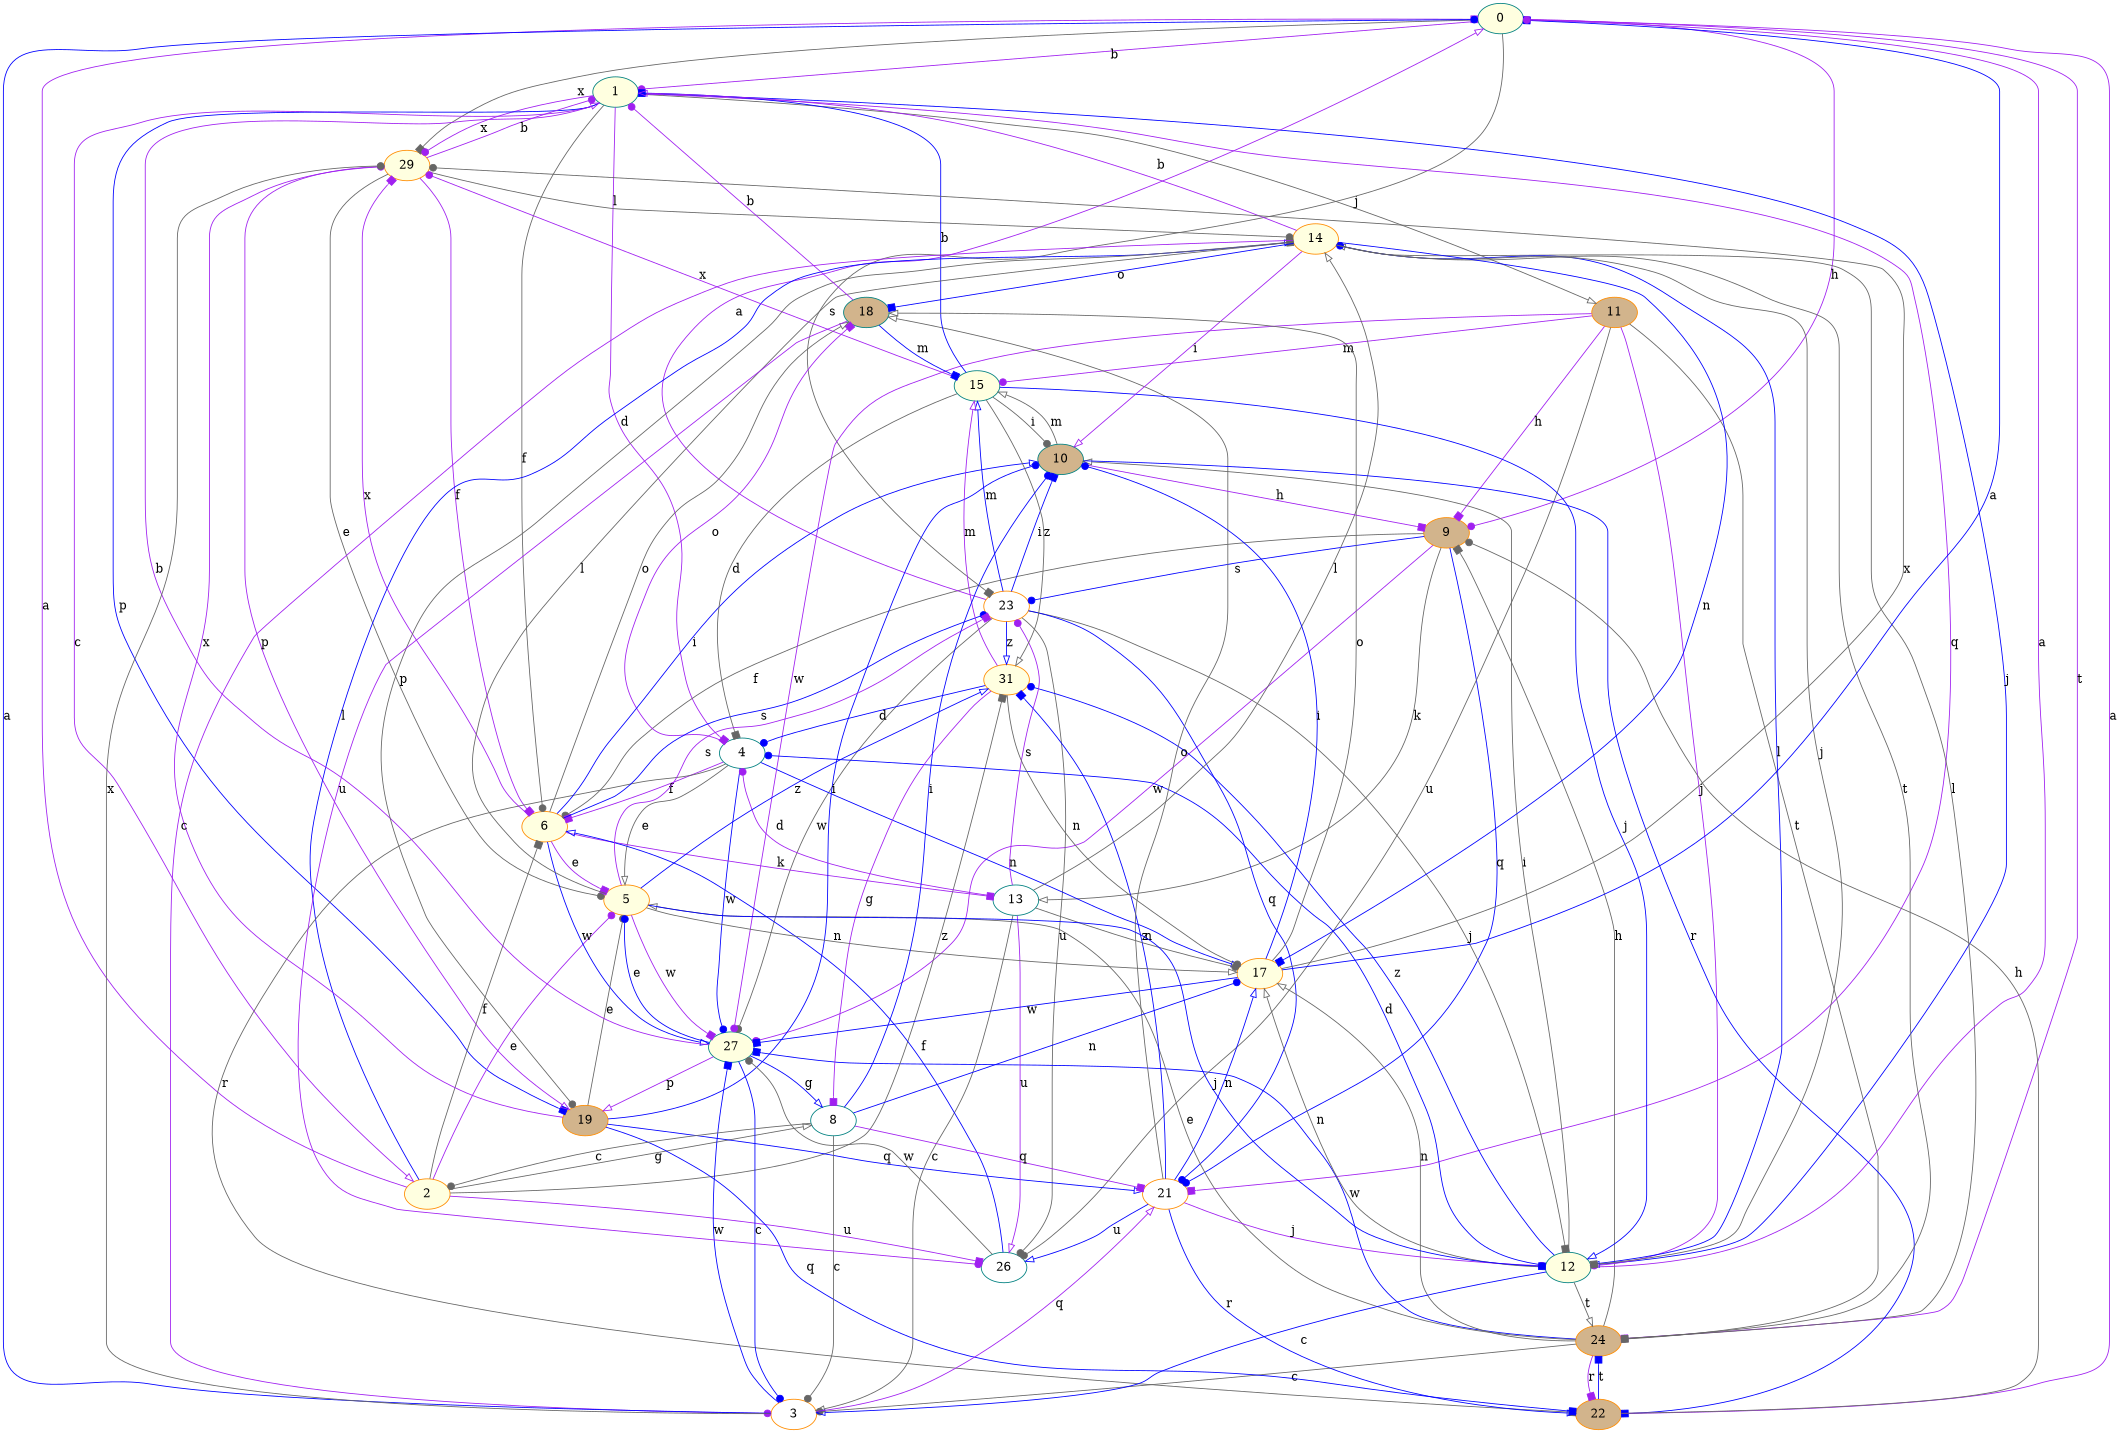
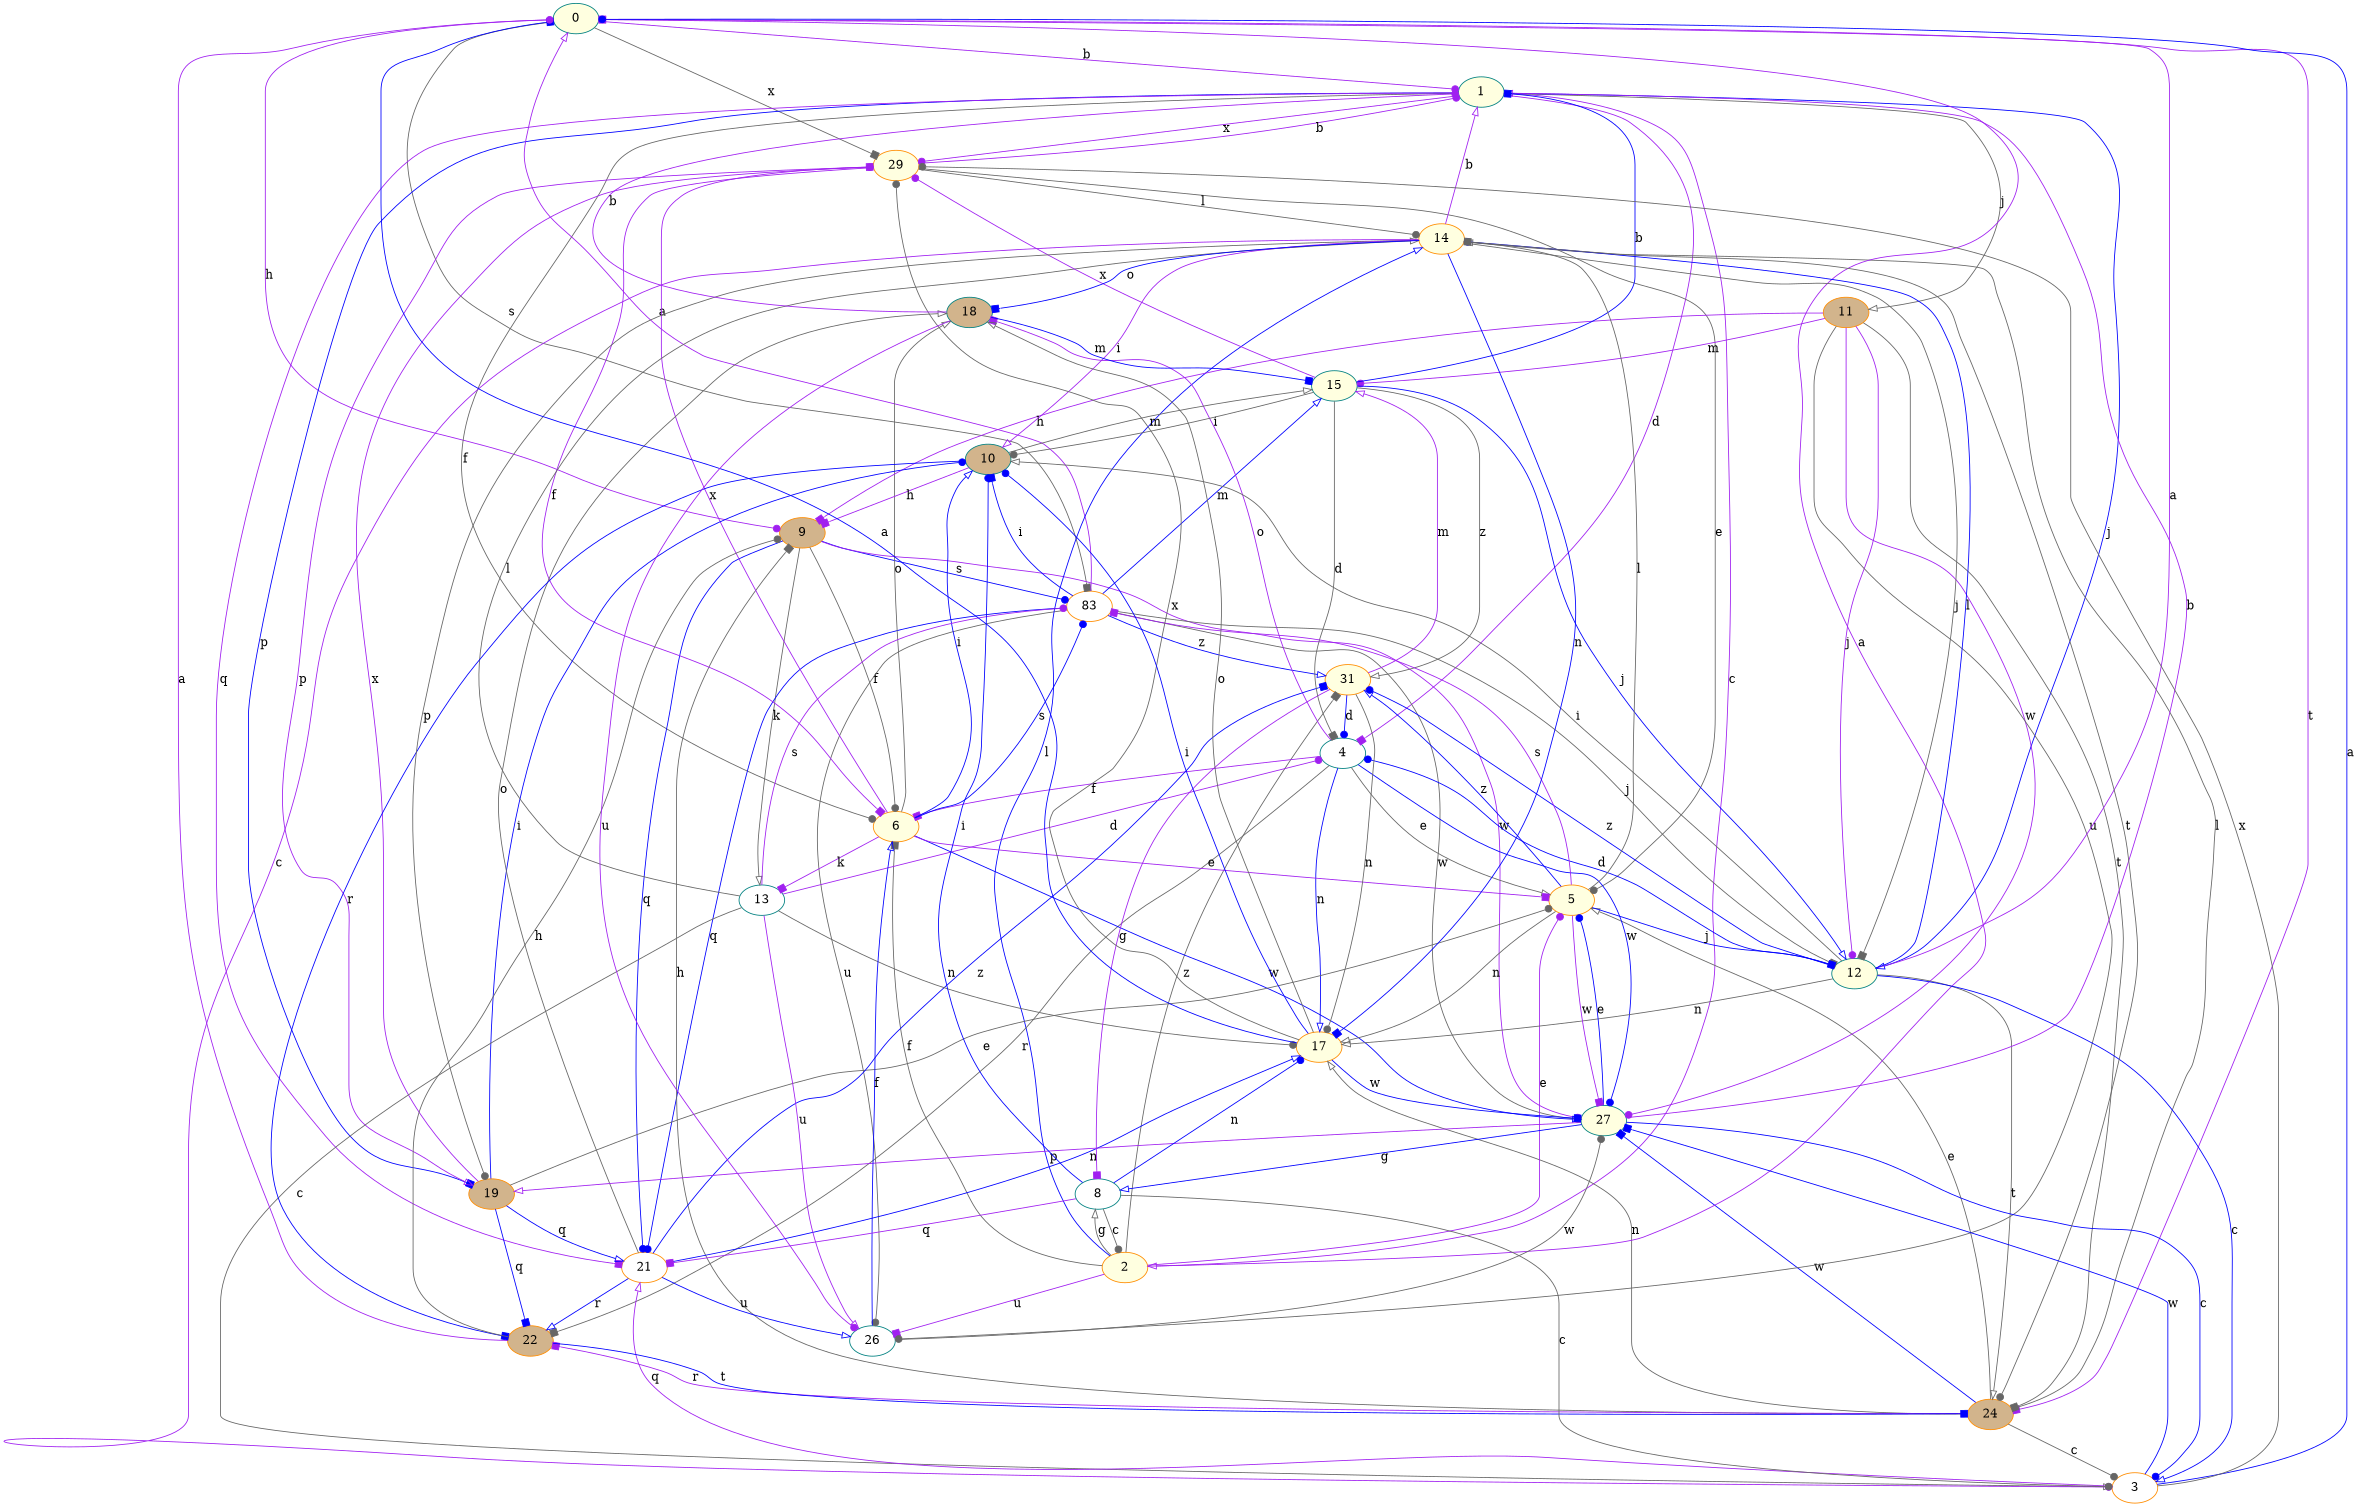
node "23": label "23" -> "83"
edge "21" -> "12": removed, label "j"
